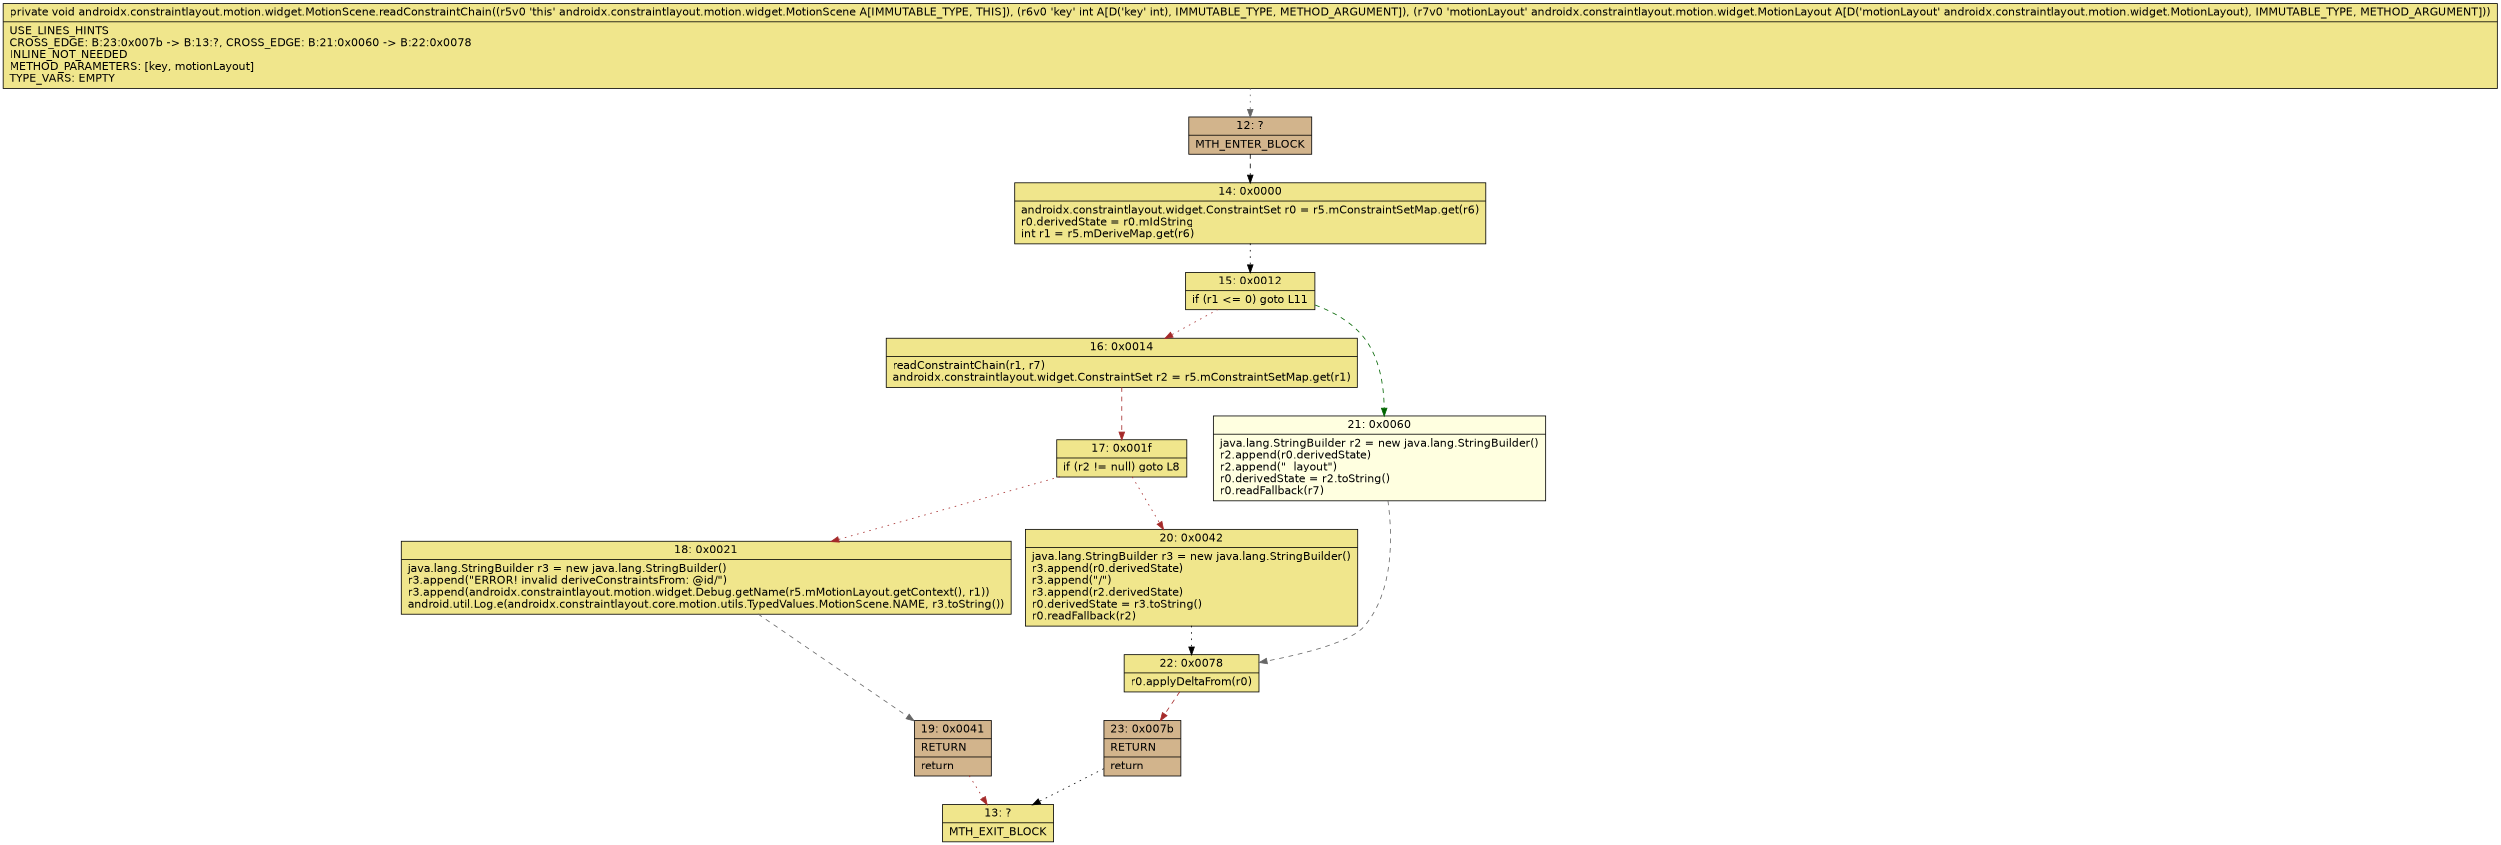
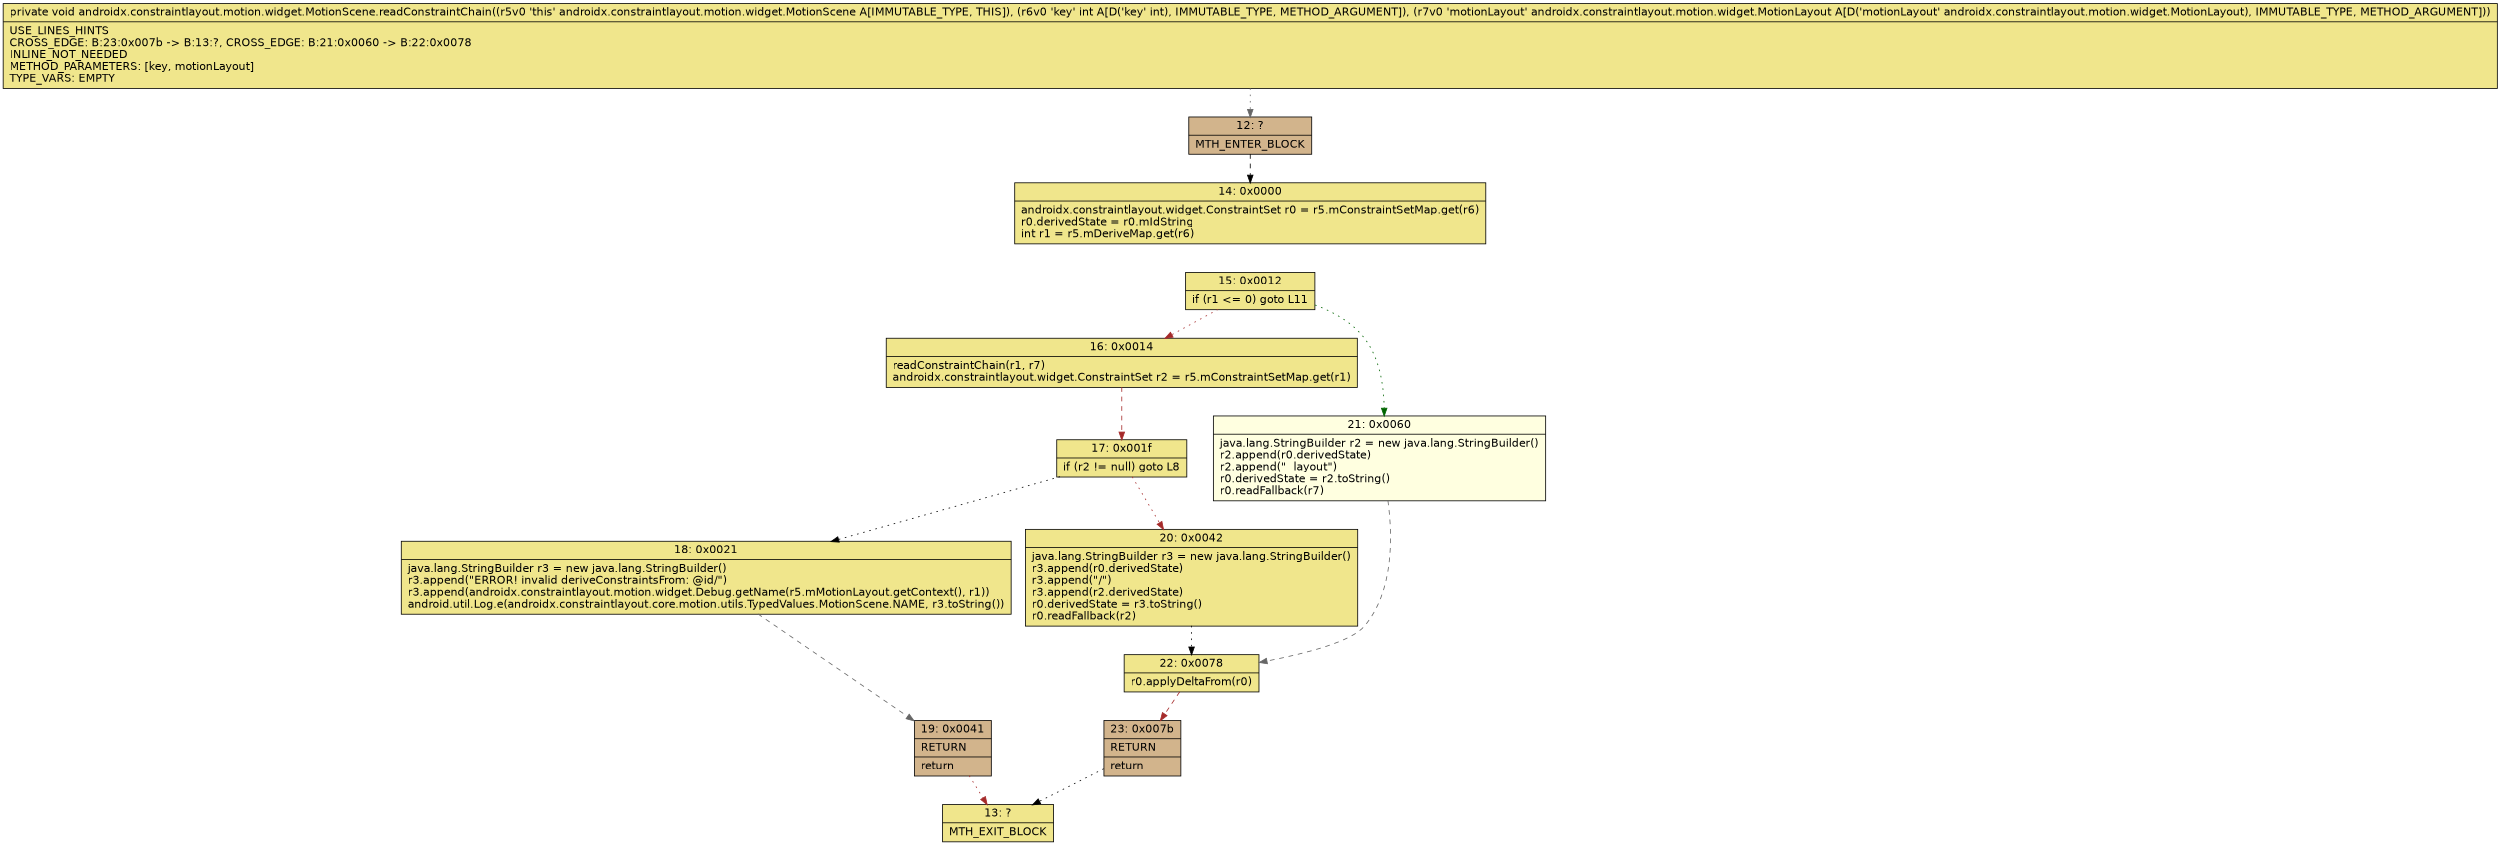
edge "14: 0x0000" -> "15: 0x0012": removed
edge "15: 0x0012" -> "21: 0x0060": style dashed -> dotted
edge "17: 0x001f" -> "18: 0x0021": color brown -> black
